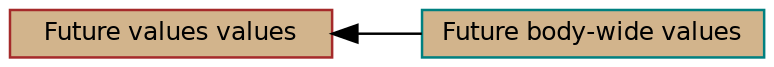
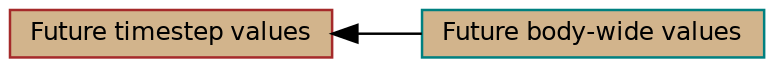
node "Future values values": label "Future values values" -> "Future timestep values"
